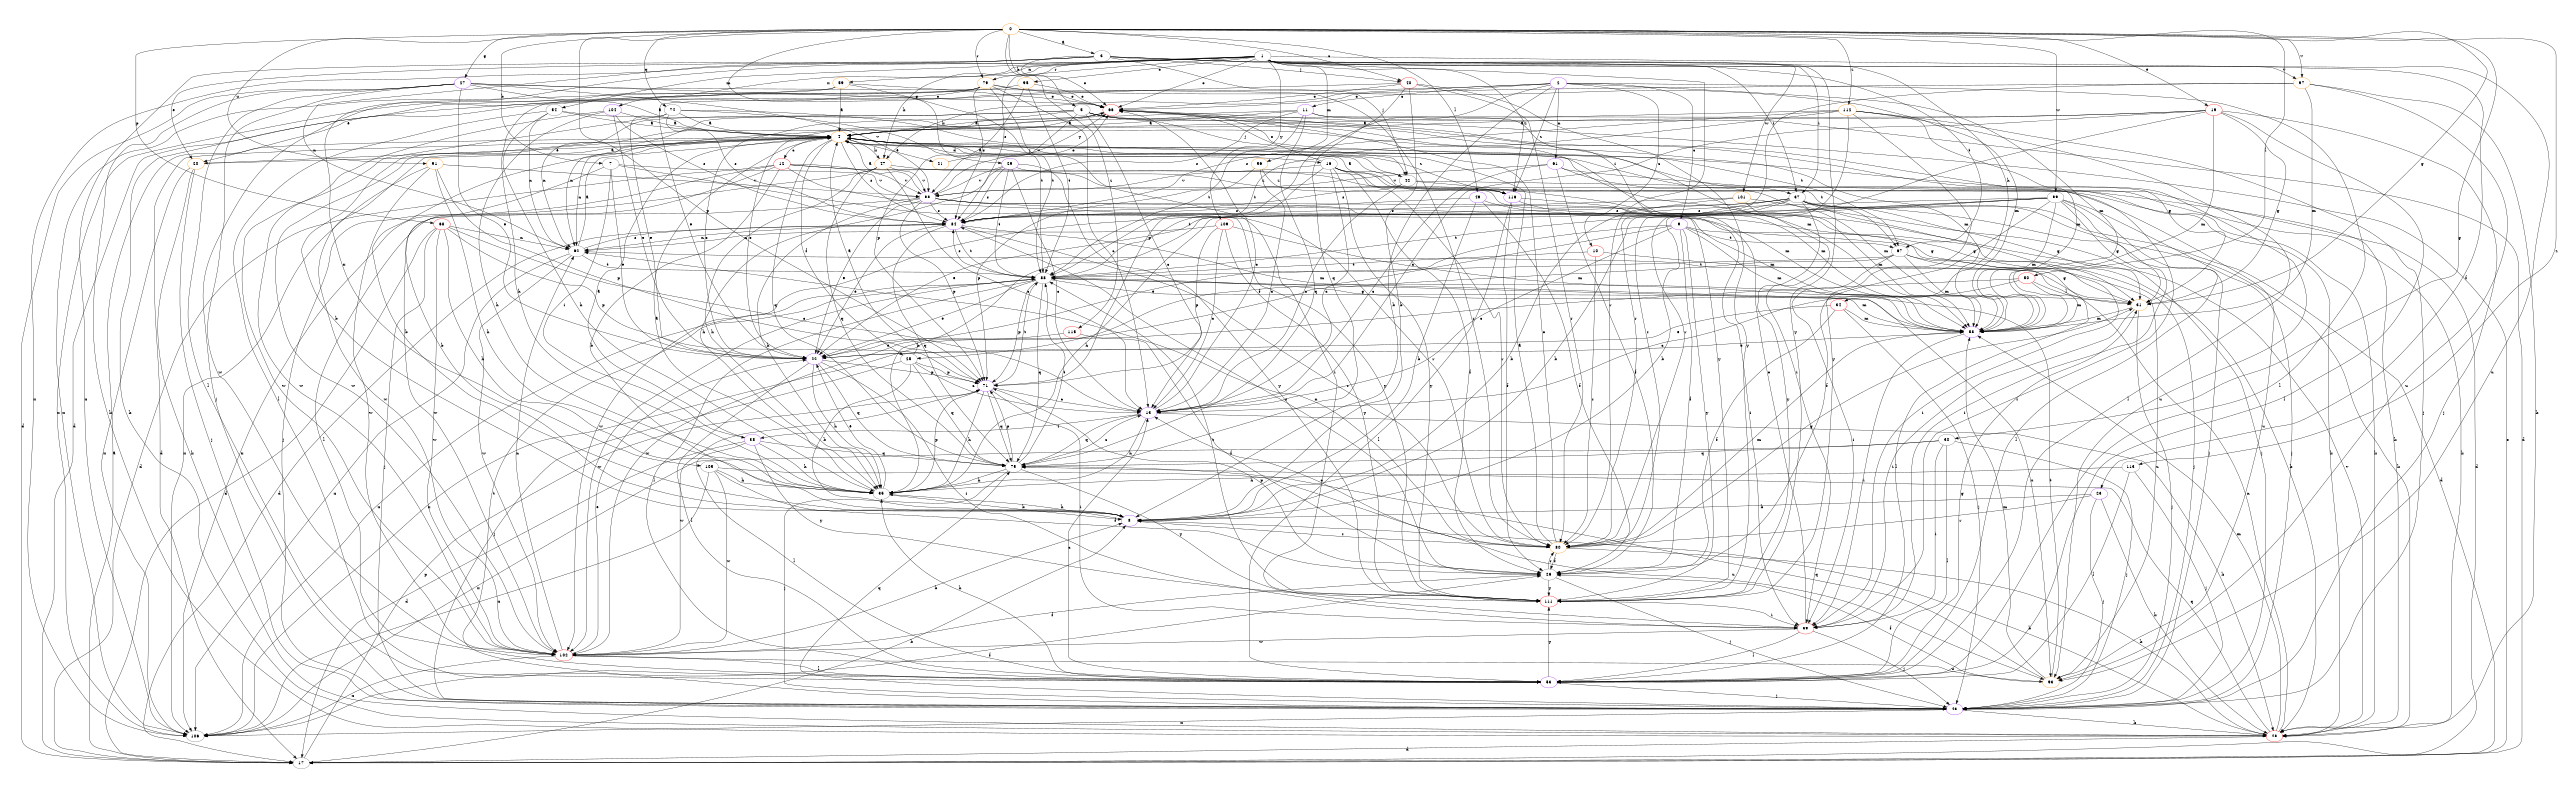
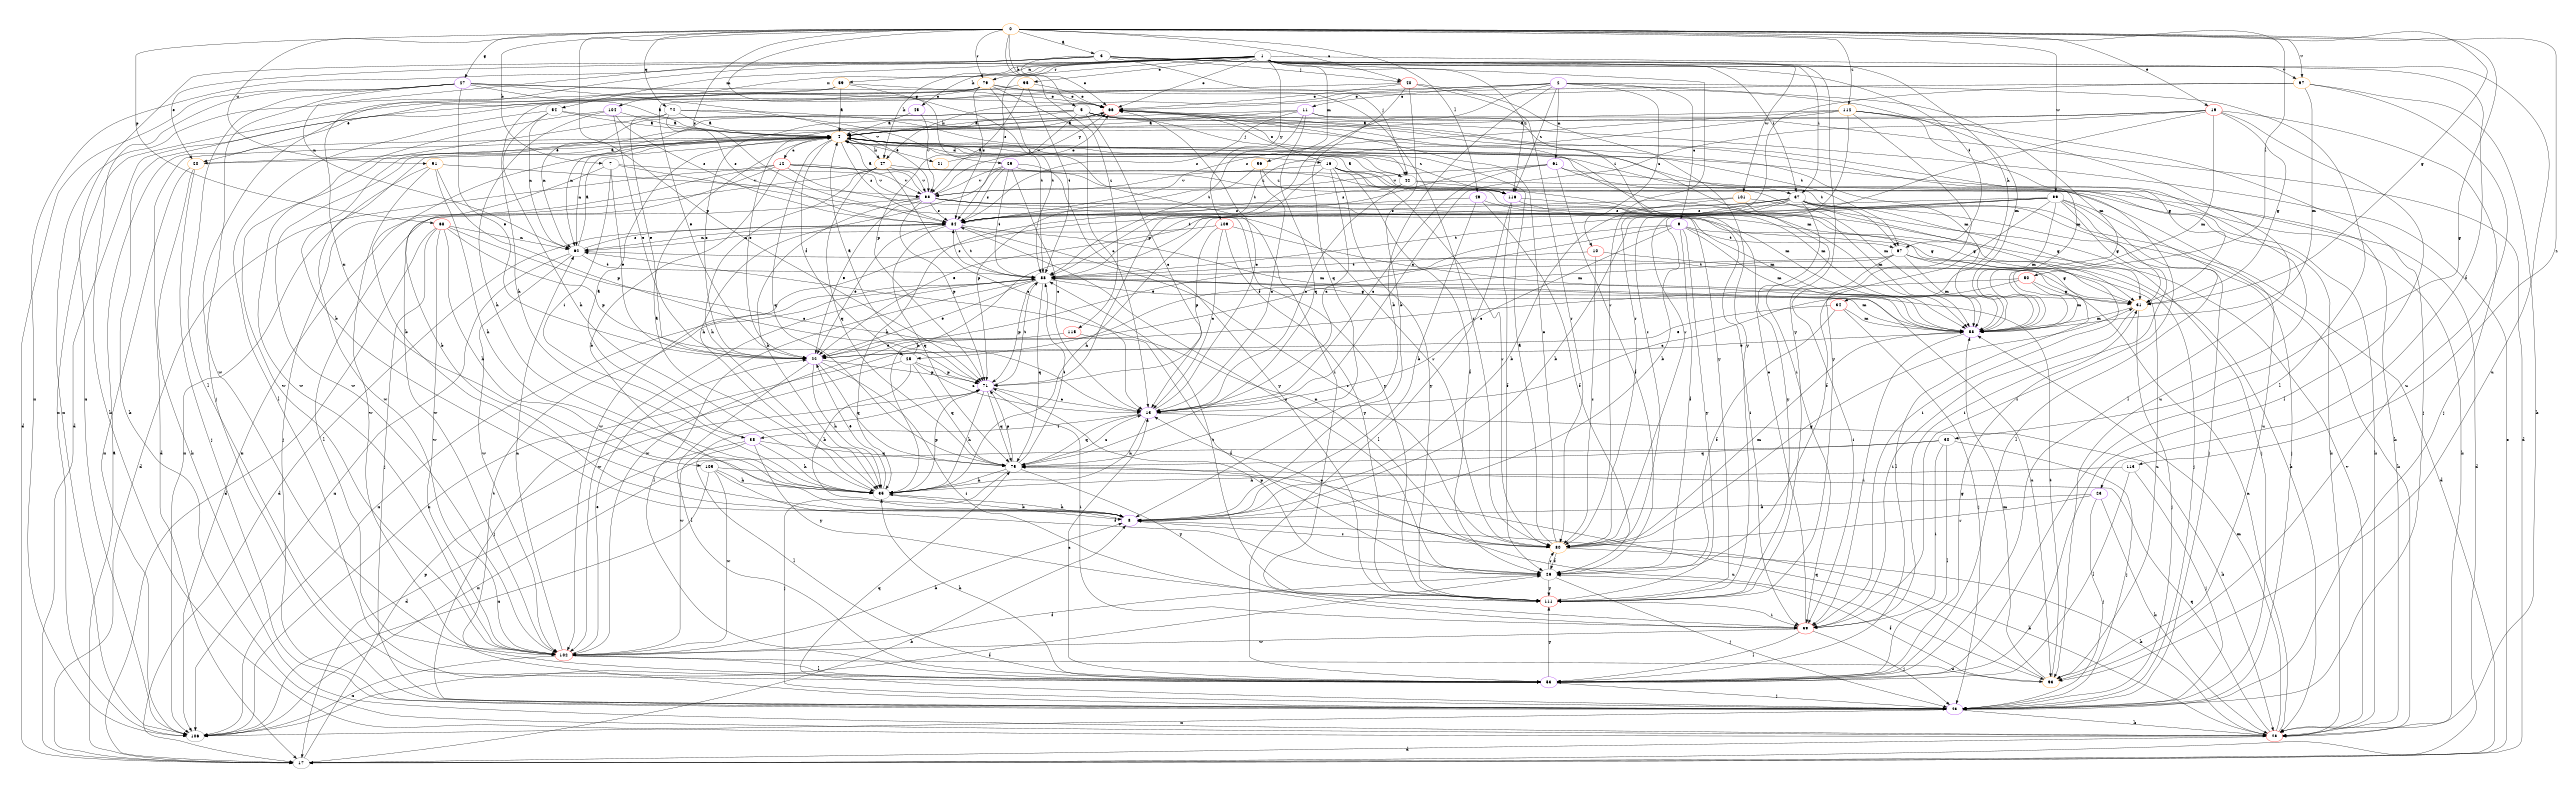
edge "0" -> "84": added, label "s"
node "45": added
edge "61" -> "35": added, label "h"
edge "50" -> "31": label "l" -> "g"
